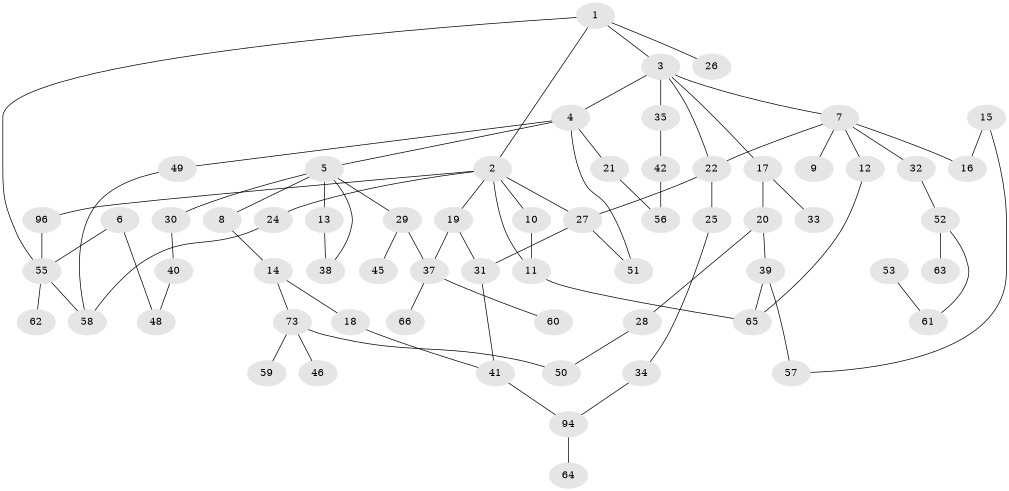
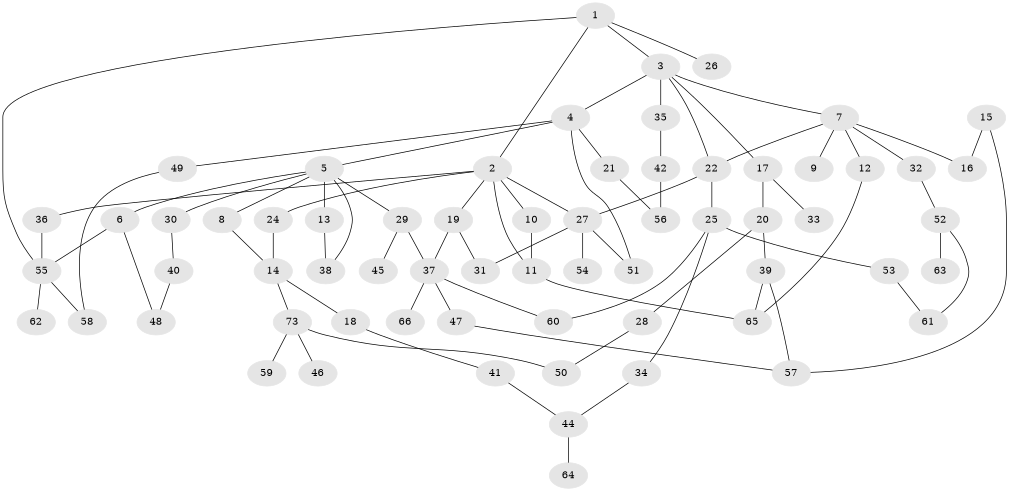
edge "5" -- "6": added
node "96": label "96" -> "36"
edge "24" -- "58": now "24" -- "14"
edge "25" -- "53": added
node "54": added
edge "25" -- "60": added
node "47": added
edge "31" -- "41": removed
node "94": label "94" -> "44"
